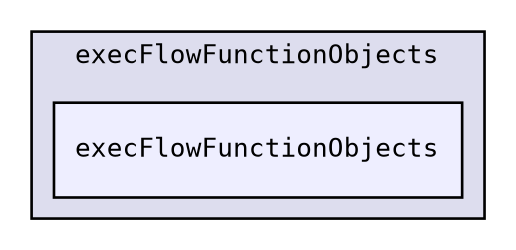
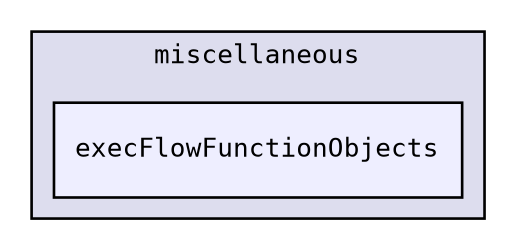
cluster "execFlowFunctionObjects": label "execFlowFunctionObjects" -> "miscellaneous"
